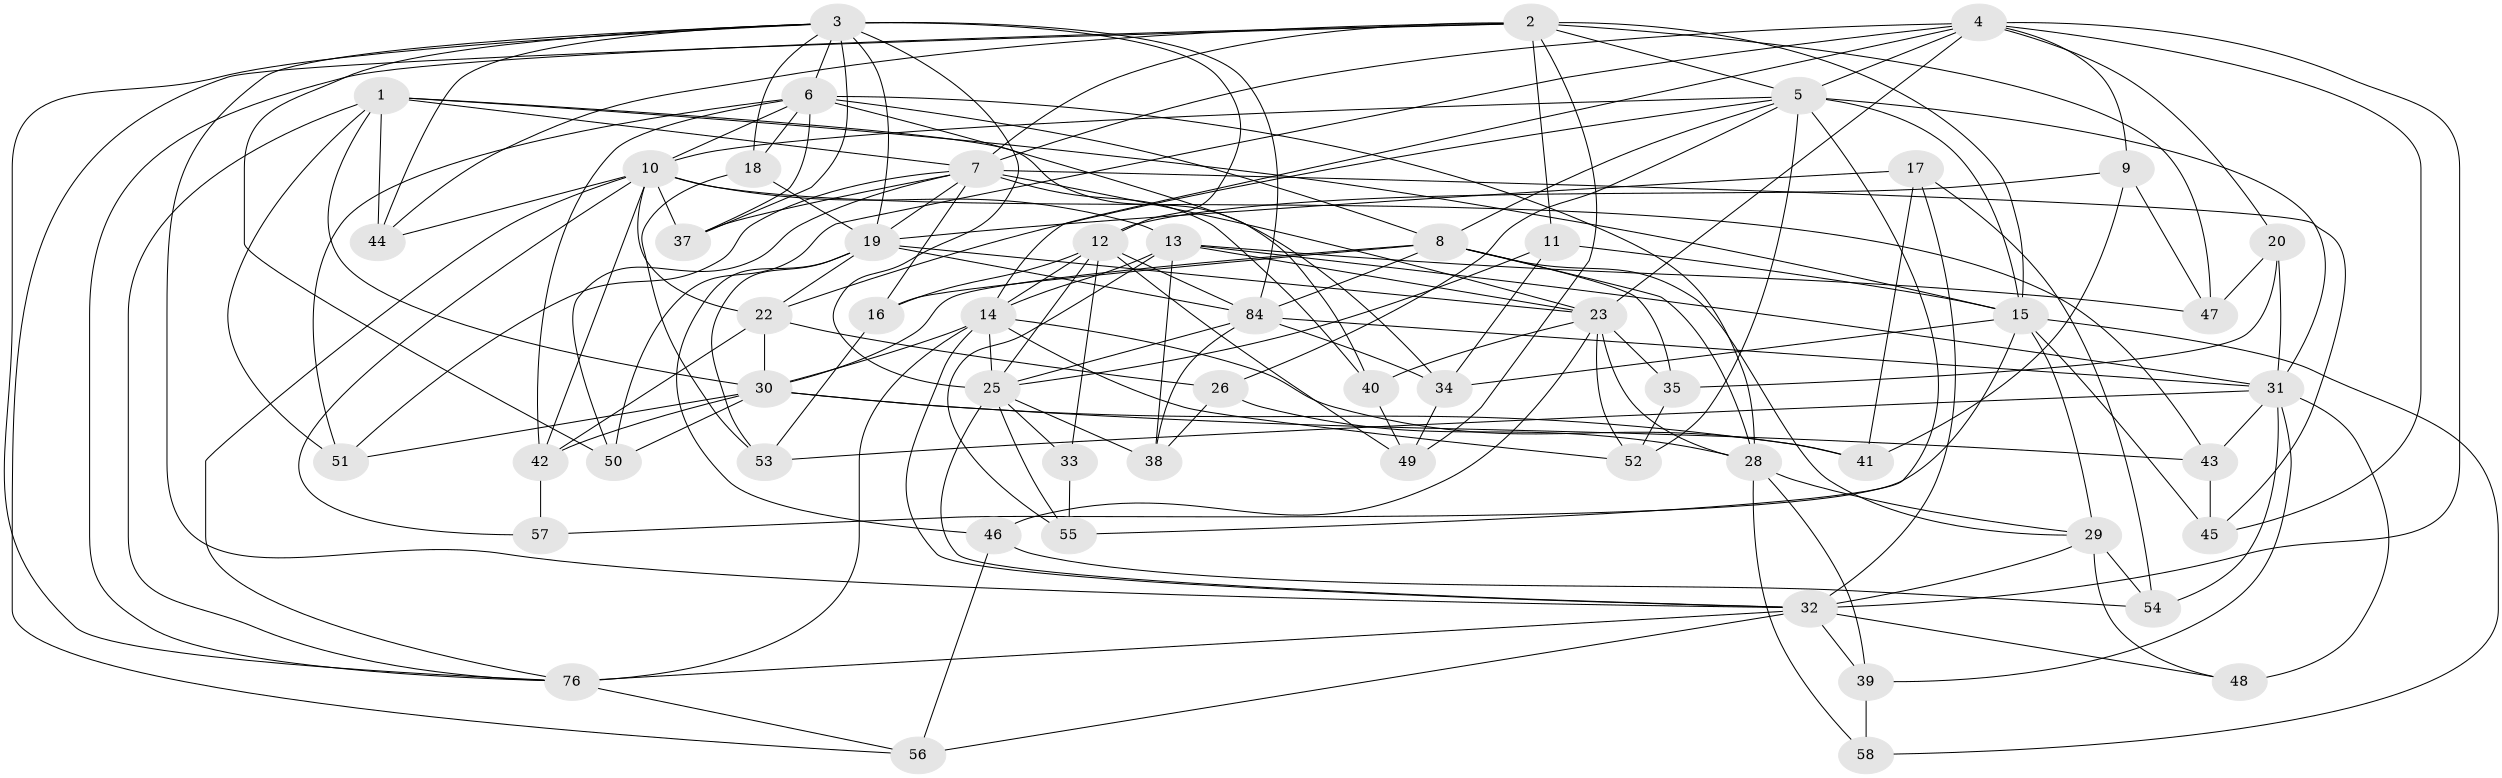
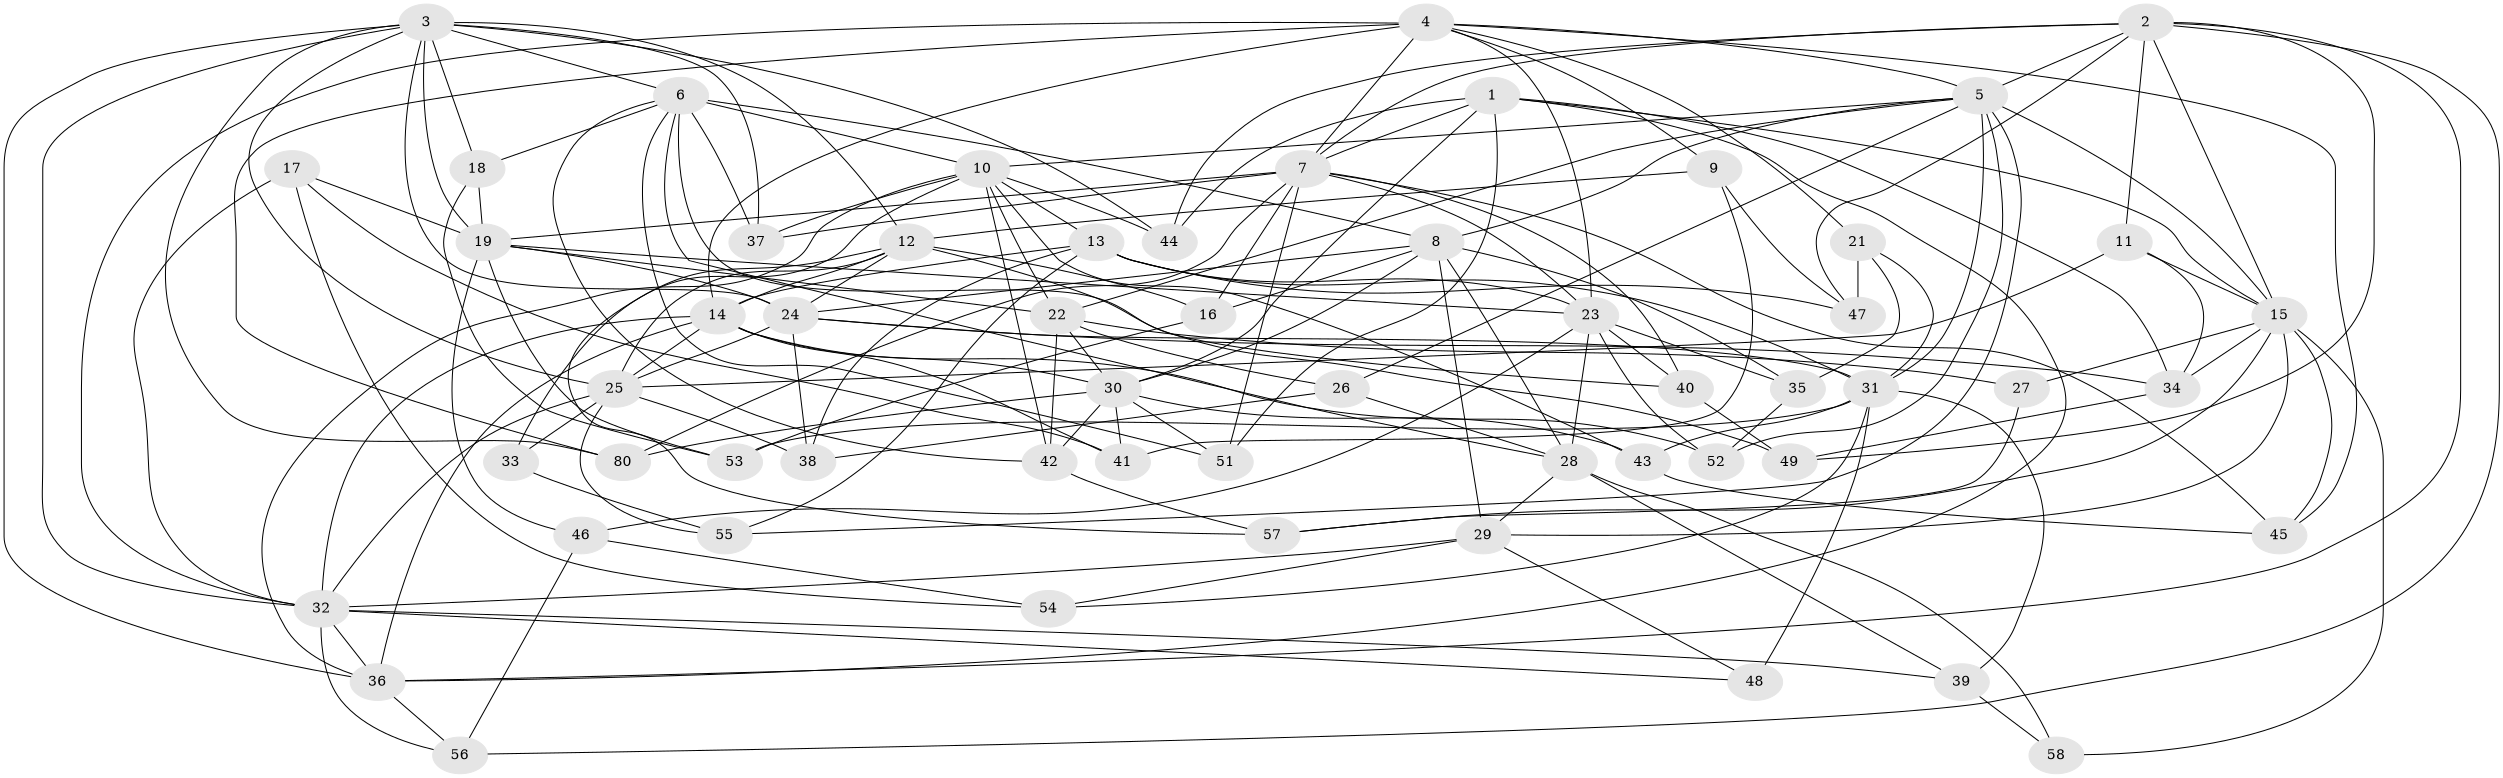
node "20": label "20" -> "21"
node "84": label "84" -> "24"
node "27": added
node "50": label "50" -> "80"
node "76": label "76" -> "36"
